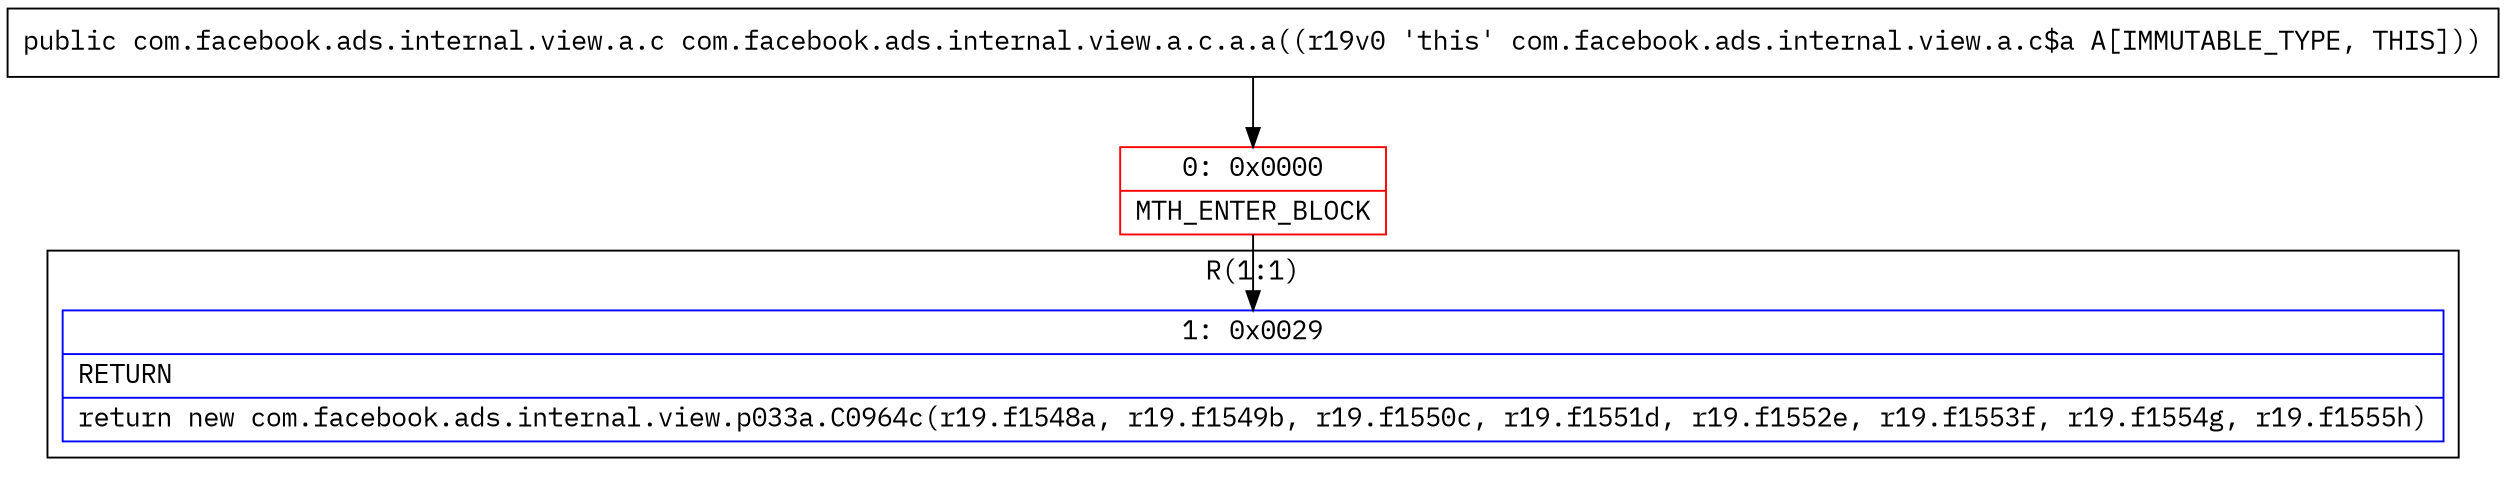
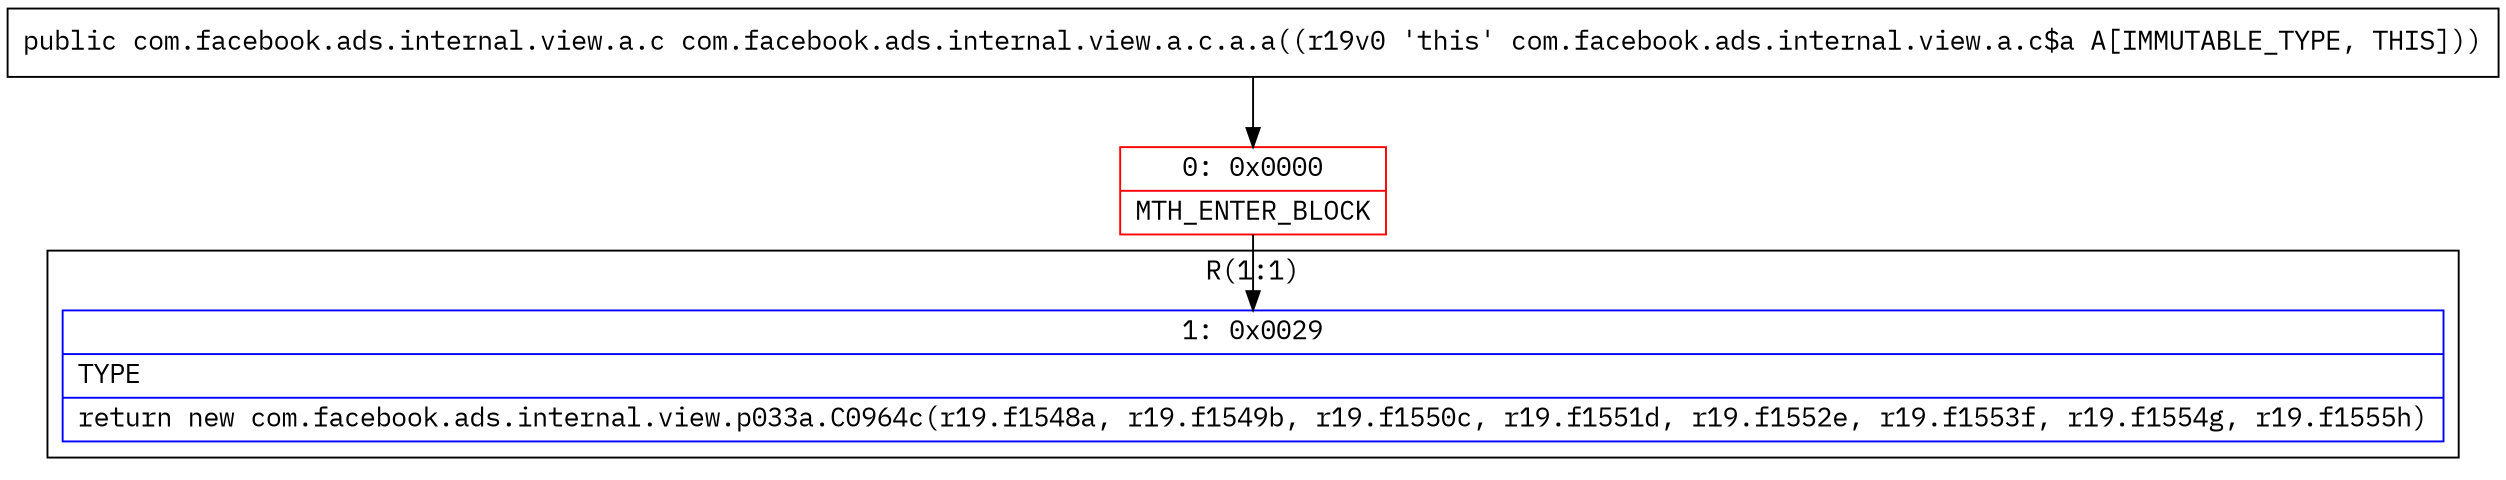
node "1: 0x0029": text "RETURN" -> "TYPE"
